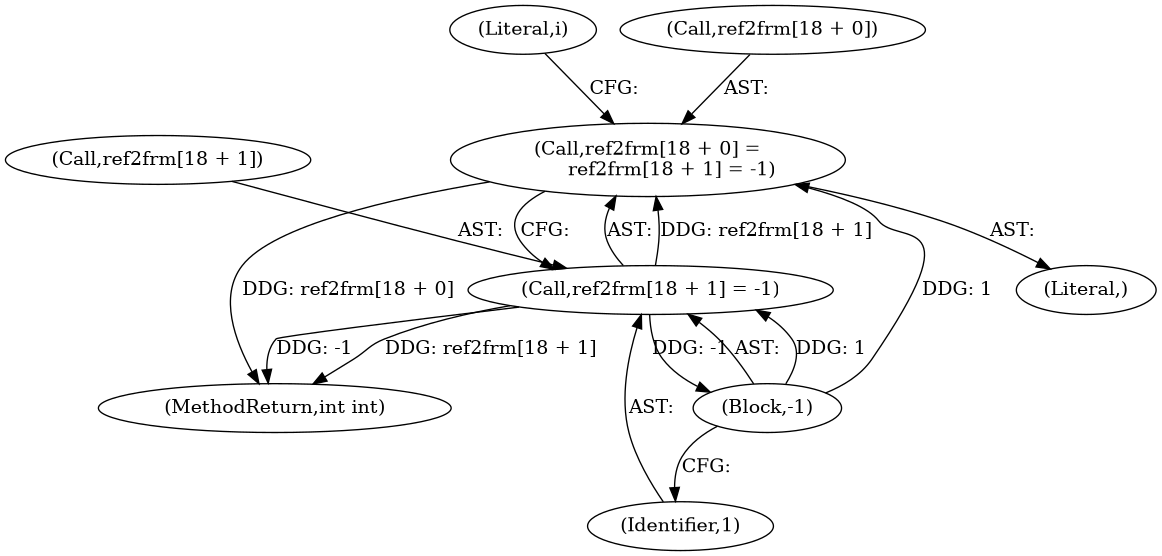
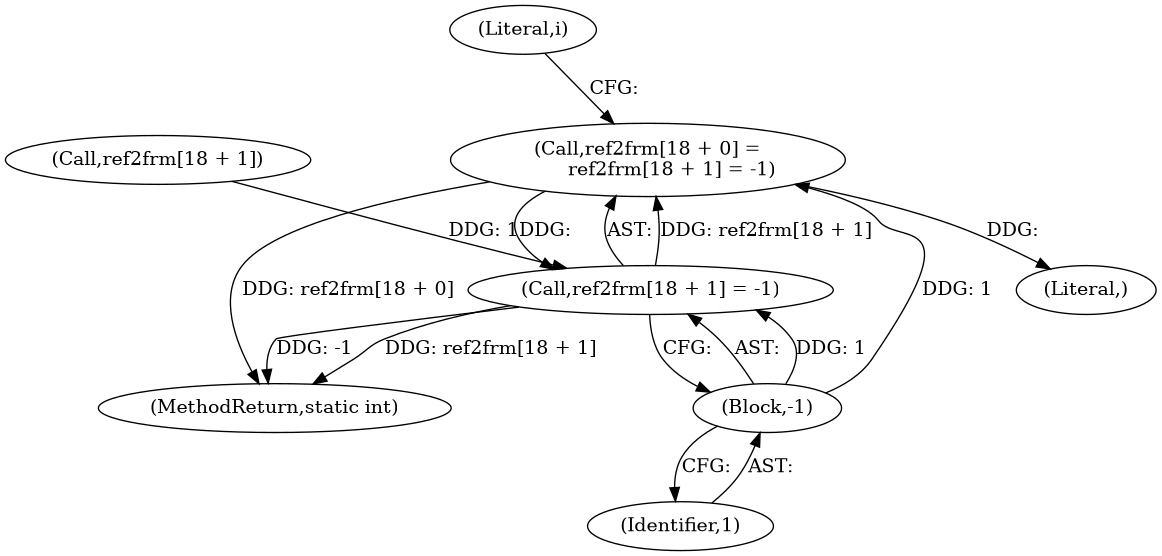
node "(Call,ref2frm[18 + 0])": removed
edge "(Call,ref2frm[18 + 1])" -> "(Call,ref2frm[18 + 1] = -1)": label "AST: " -> "DDG: 1"
edge "(Call,ref2frm[18 + 0] = ref2frm[18 + 1] = -1)" -> "(Call,ref2frm[18 + 1] = -1)": label "CFG: " -> "DDG: "
edge "(Call,ref2frm[18 + 0] = ref2frm[18 + 1] = -1)" -> "(Literal,)": label "AST: " -> "DDG: "
edge "(Call,ref2frm[18 + 1] = -1)" -> "(Block,-1)": label "DDG: -1" -> "CFG: "
node "(MethodReturn,int int)": label "(MethodReturn,int int)" -> "(MethodReturn,static int)"
edge "(Identifier,1)" -> "(Call,ref2frm[18 + 1] = -1)": now "(Identifier,1)" -> "(Block,-1)"
